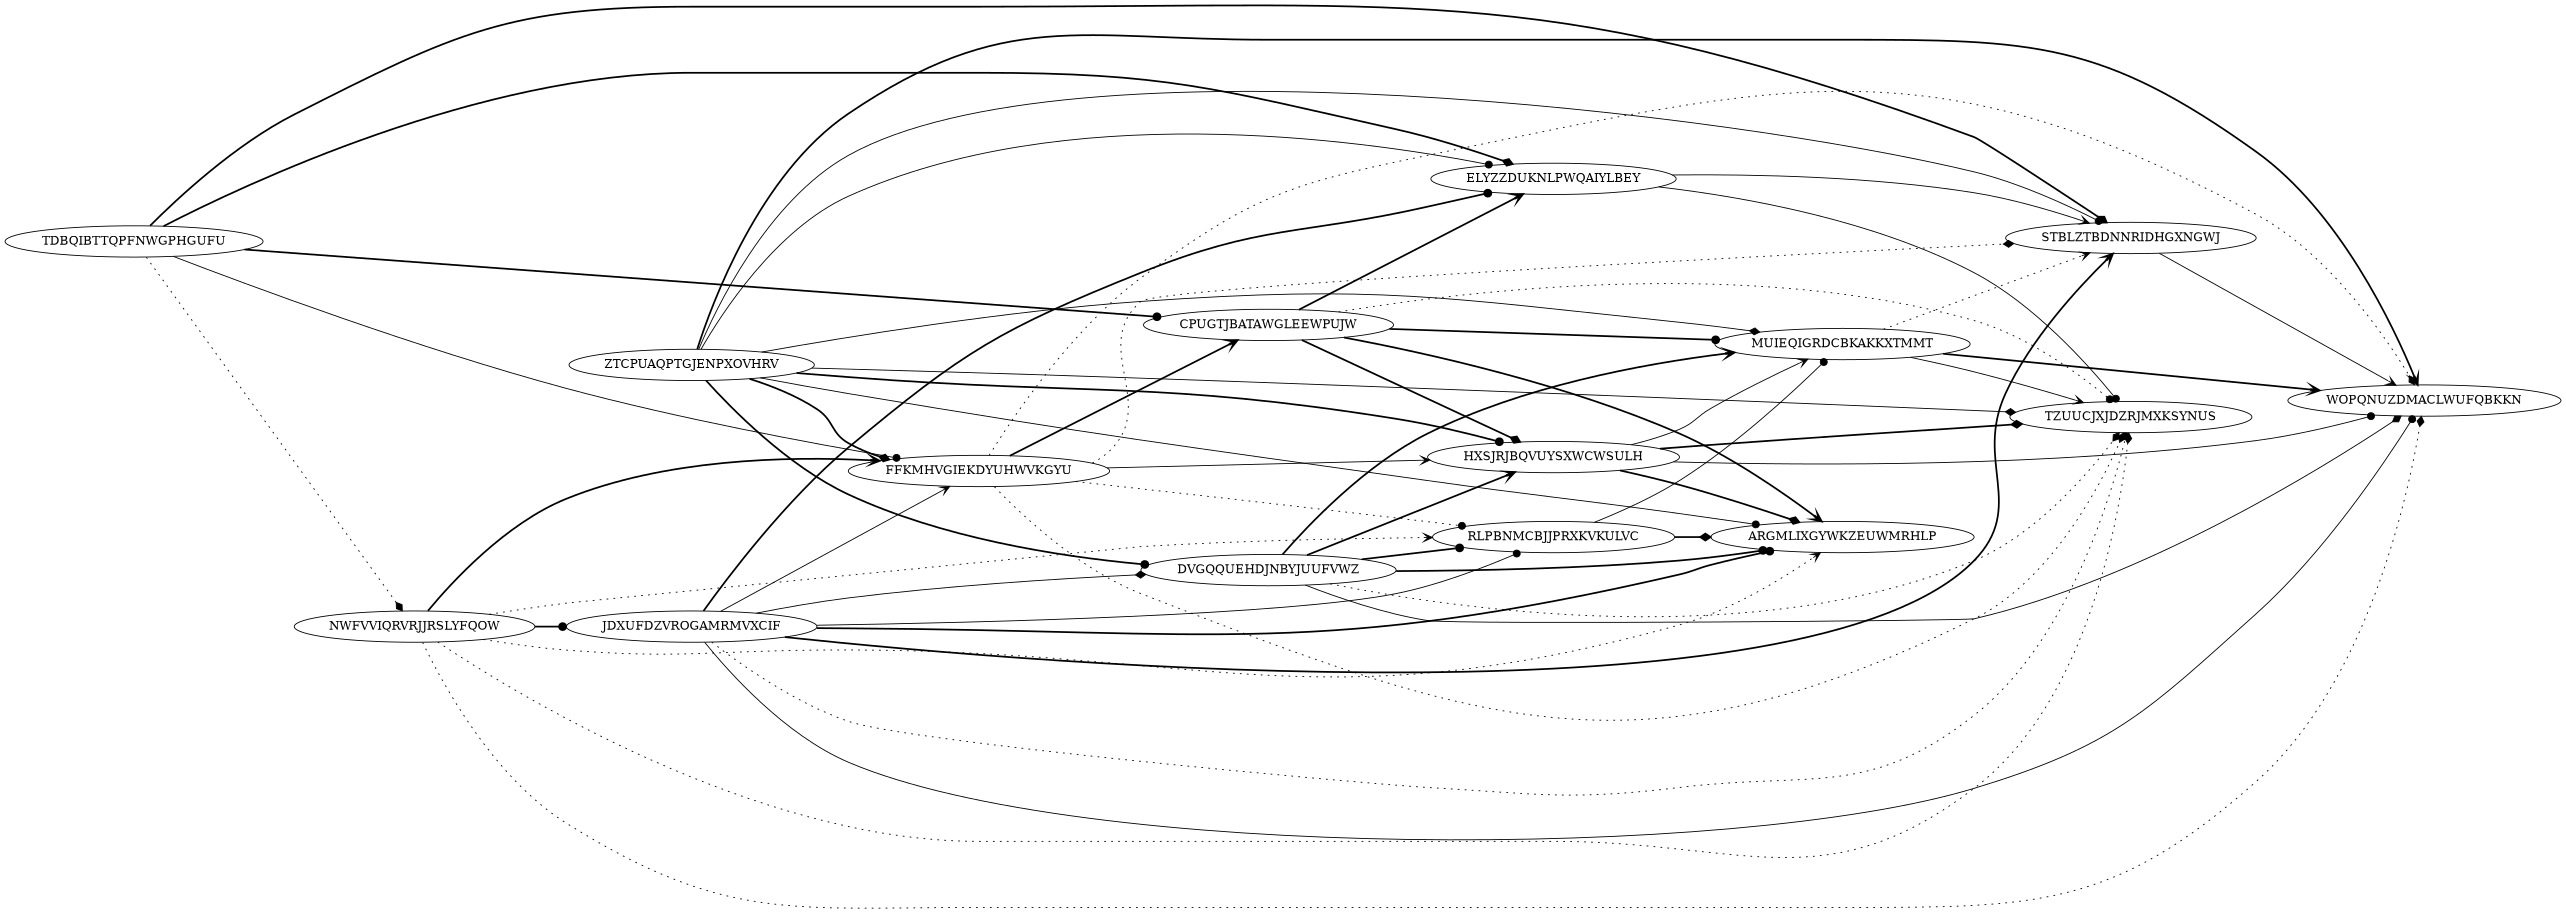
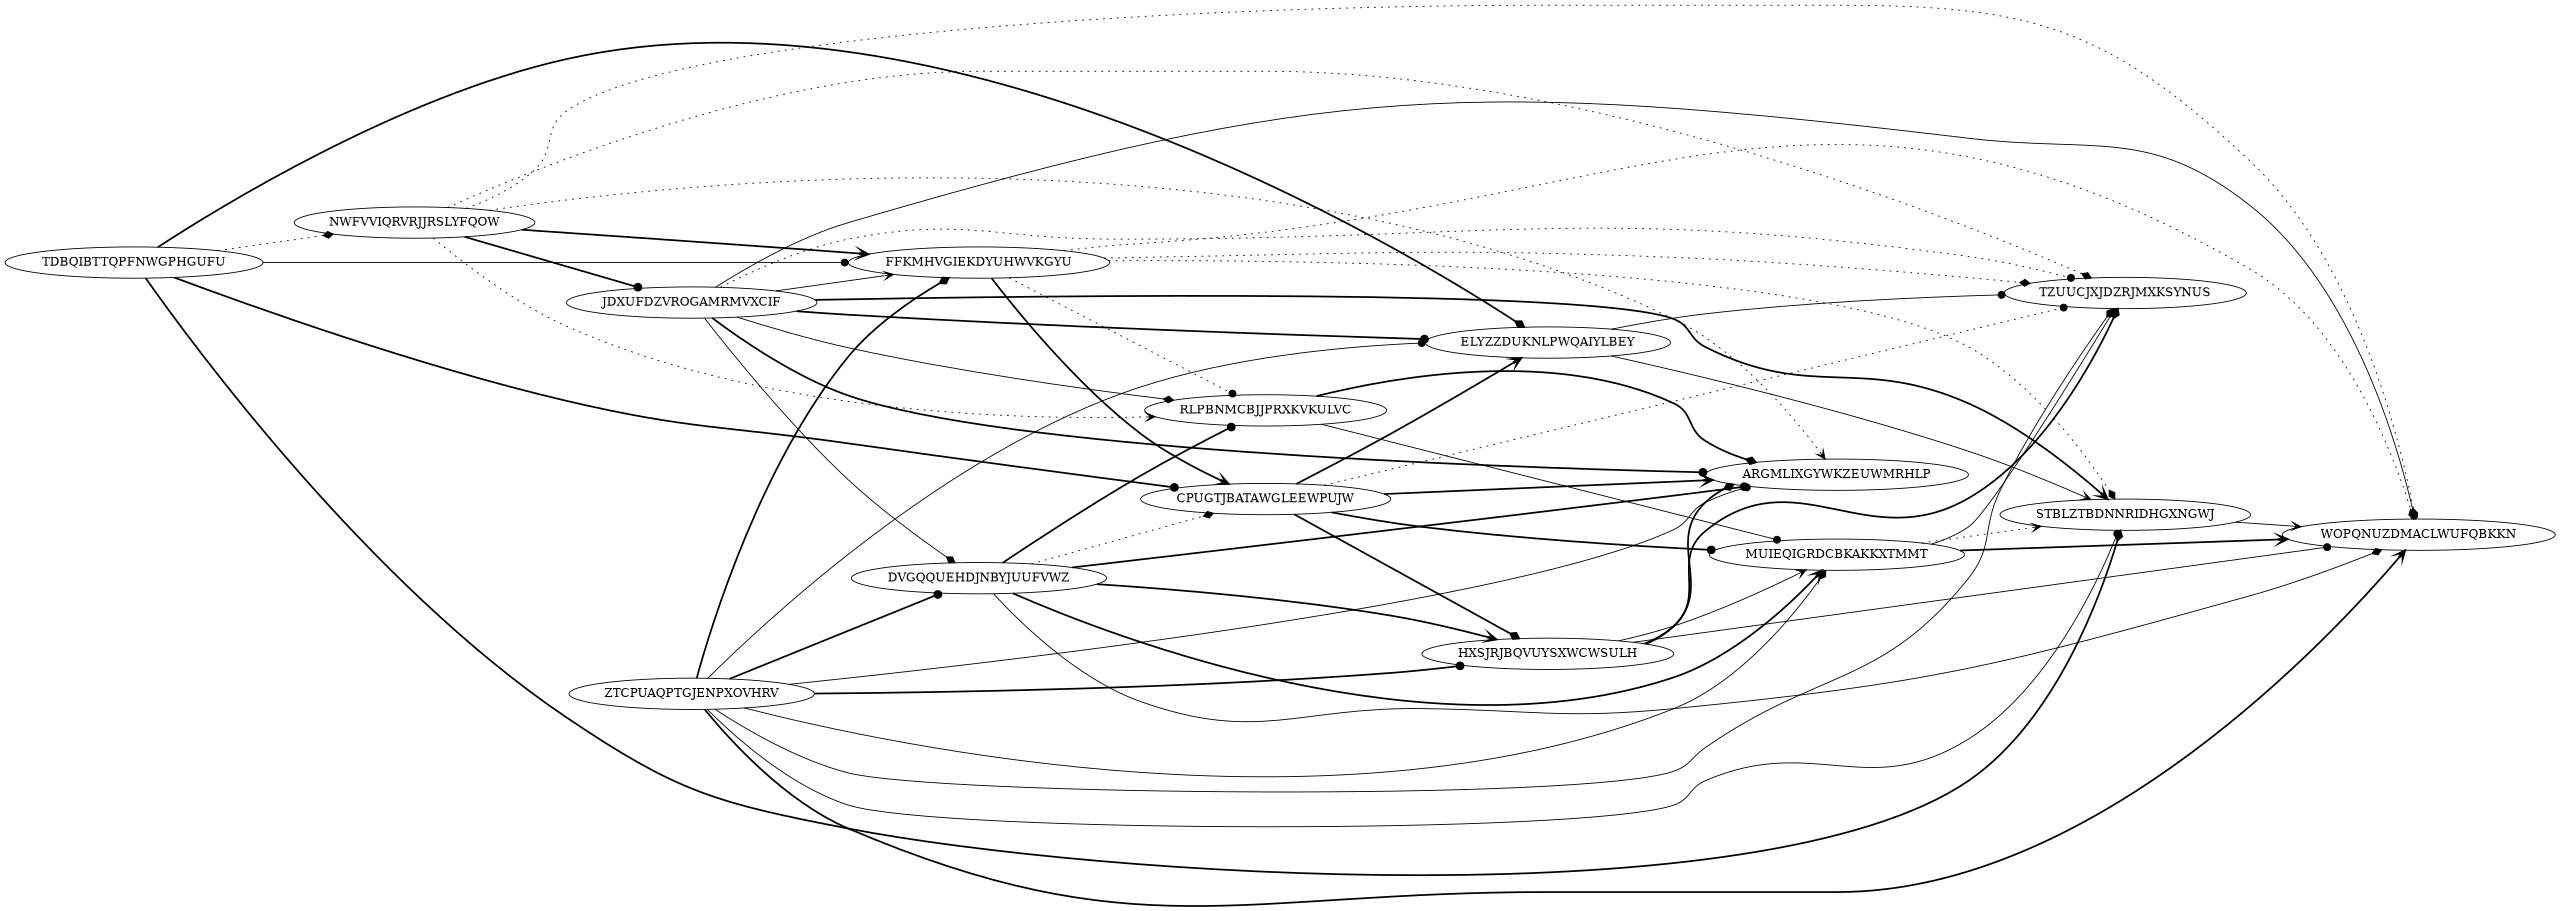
edge "MUIEQIGRDCBKAKKXTMMT" -> "TZUUCJXJDZRJMXKSYNUS": arrowhead vee -> diamond
edge "FFKMHVGIEKDYUHWVKGYU" -> "HXSJRJBQVUYSXWCWSULH": removed
edge "DVGQQUEHDJNBYJUUFVWZ" -> "TZUUCJXJDZRJMXKSYNUS": now "DVGQQUEHDJNBYJUUFVWZ" -> "CPUGTJBATAWGLEEWPUJW"
edge "JDXUFDZVROGAMRMVXCIF" -> "RLPBNMCBJJPRXKVKULVC": arrowhead dot -> diamond
